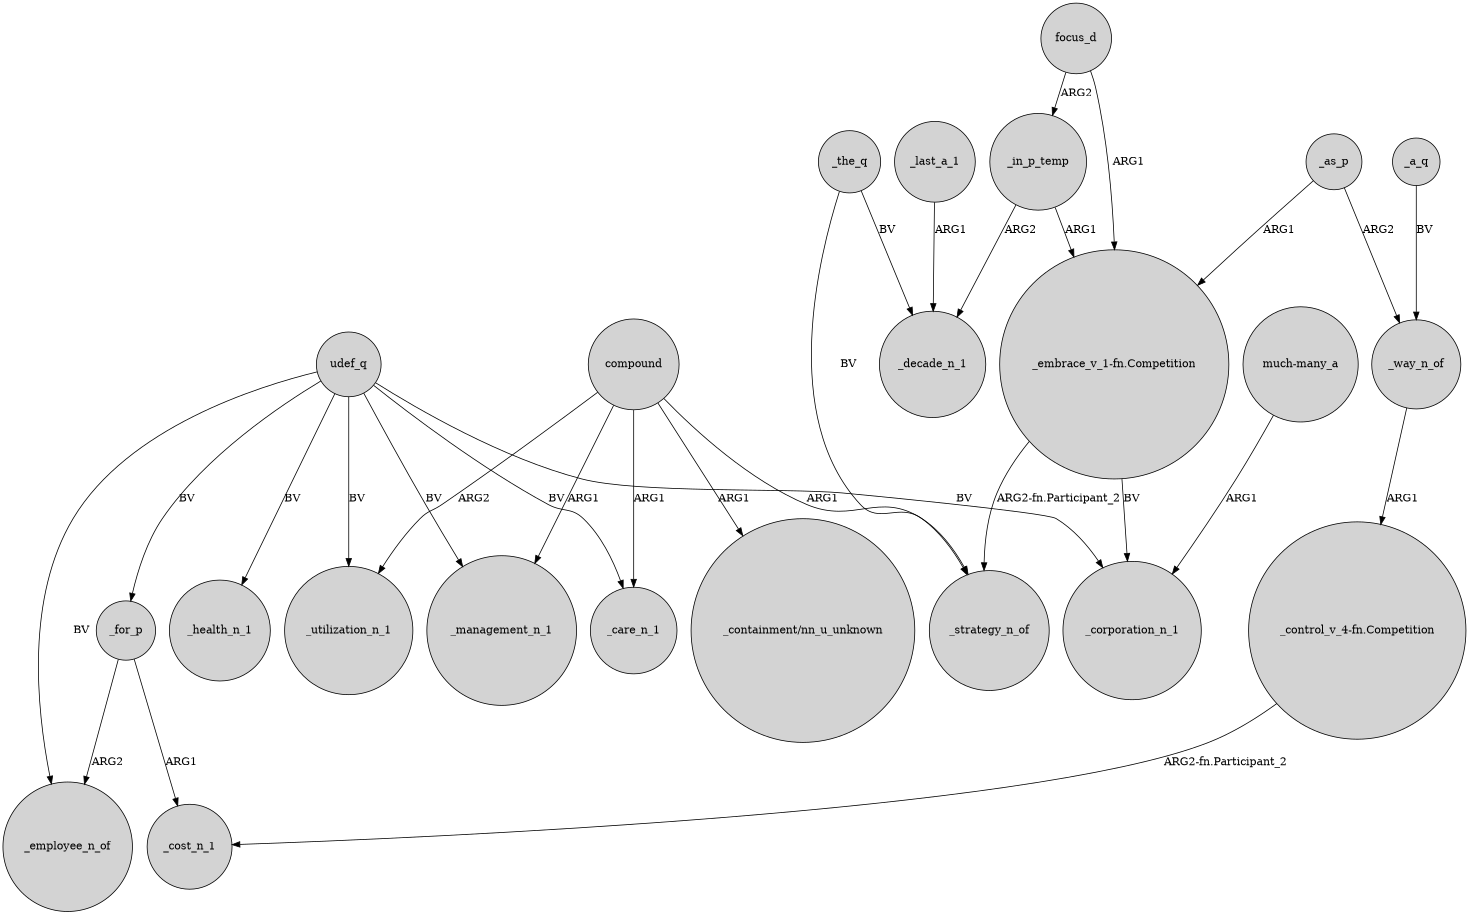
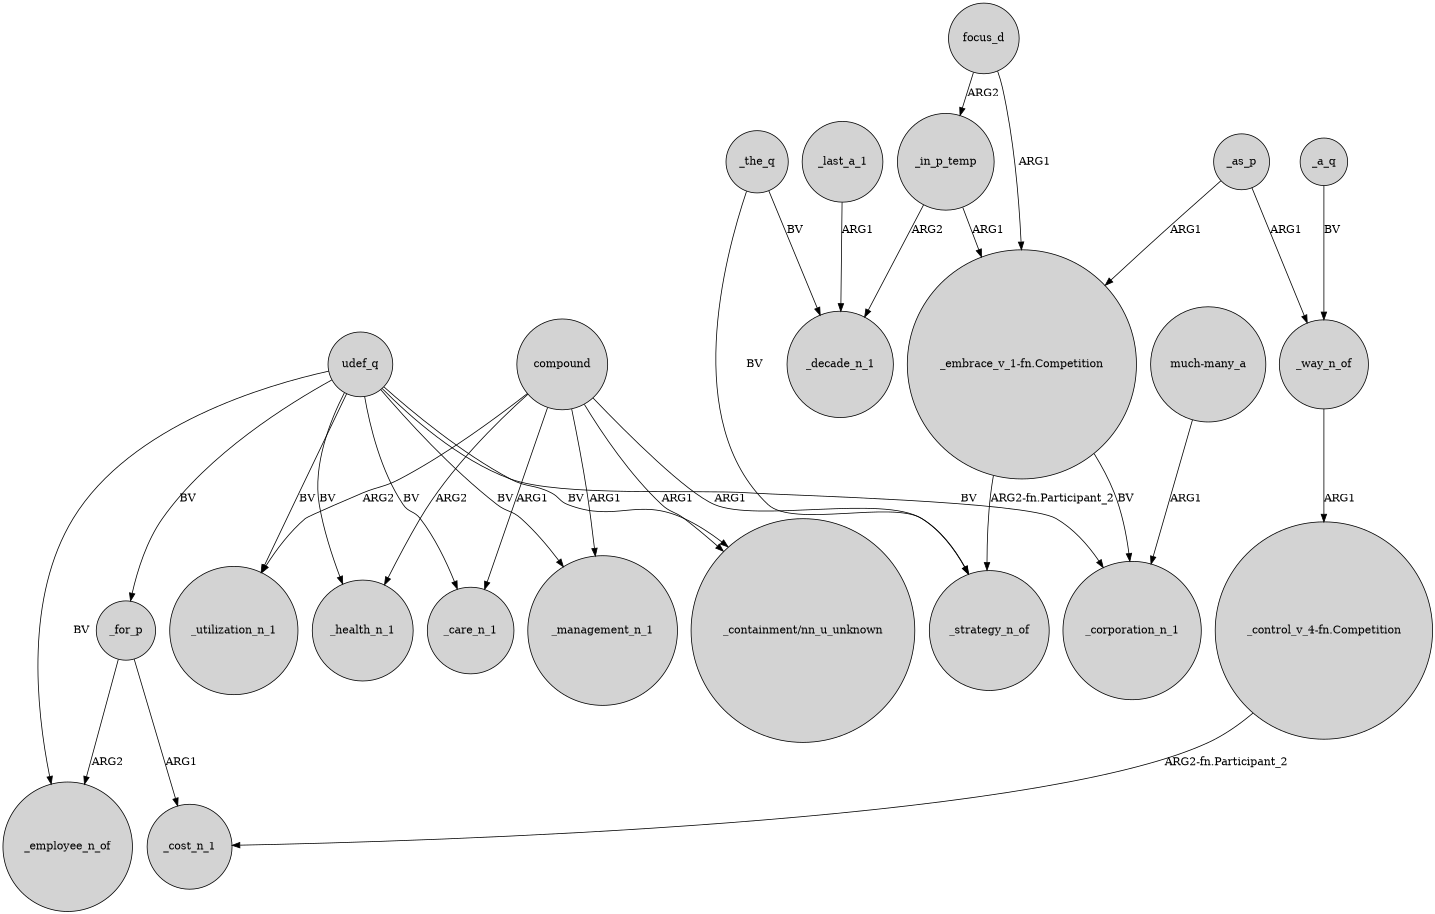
edge "_as_p" -> "_way_n_of": label "ARG2" -> "ARG1"
edge "compound" -> "_health_n_1": added, label "ARG2"
edge "udef_q" -> "_containment/nn_u_unknown": added, label "BV"
